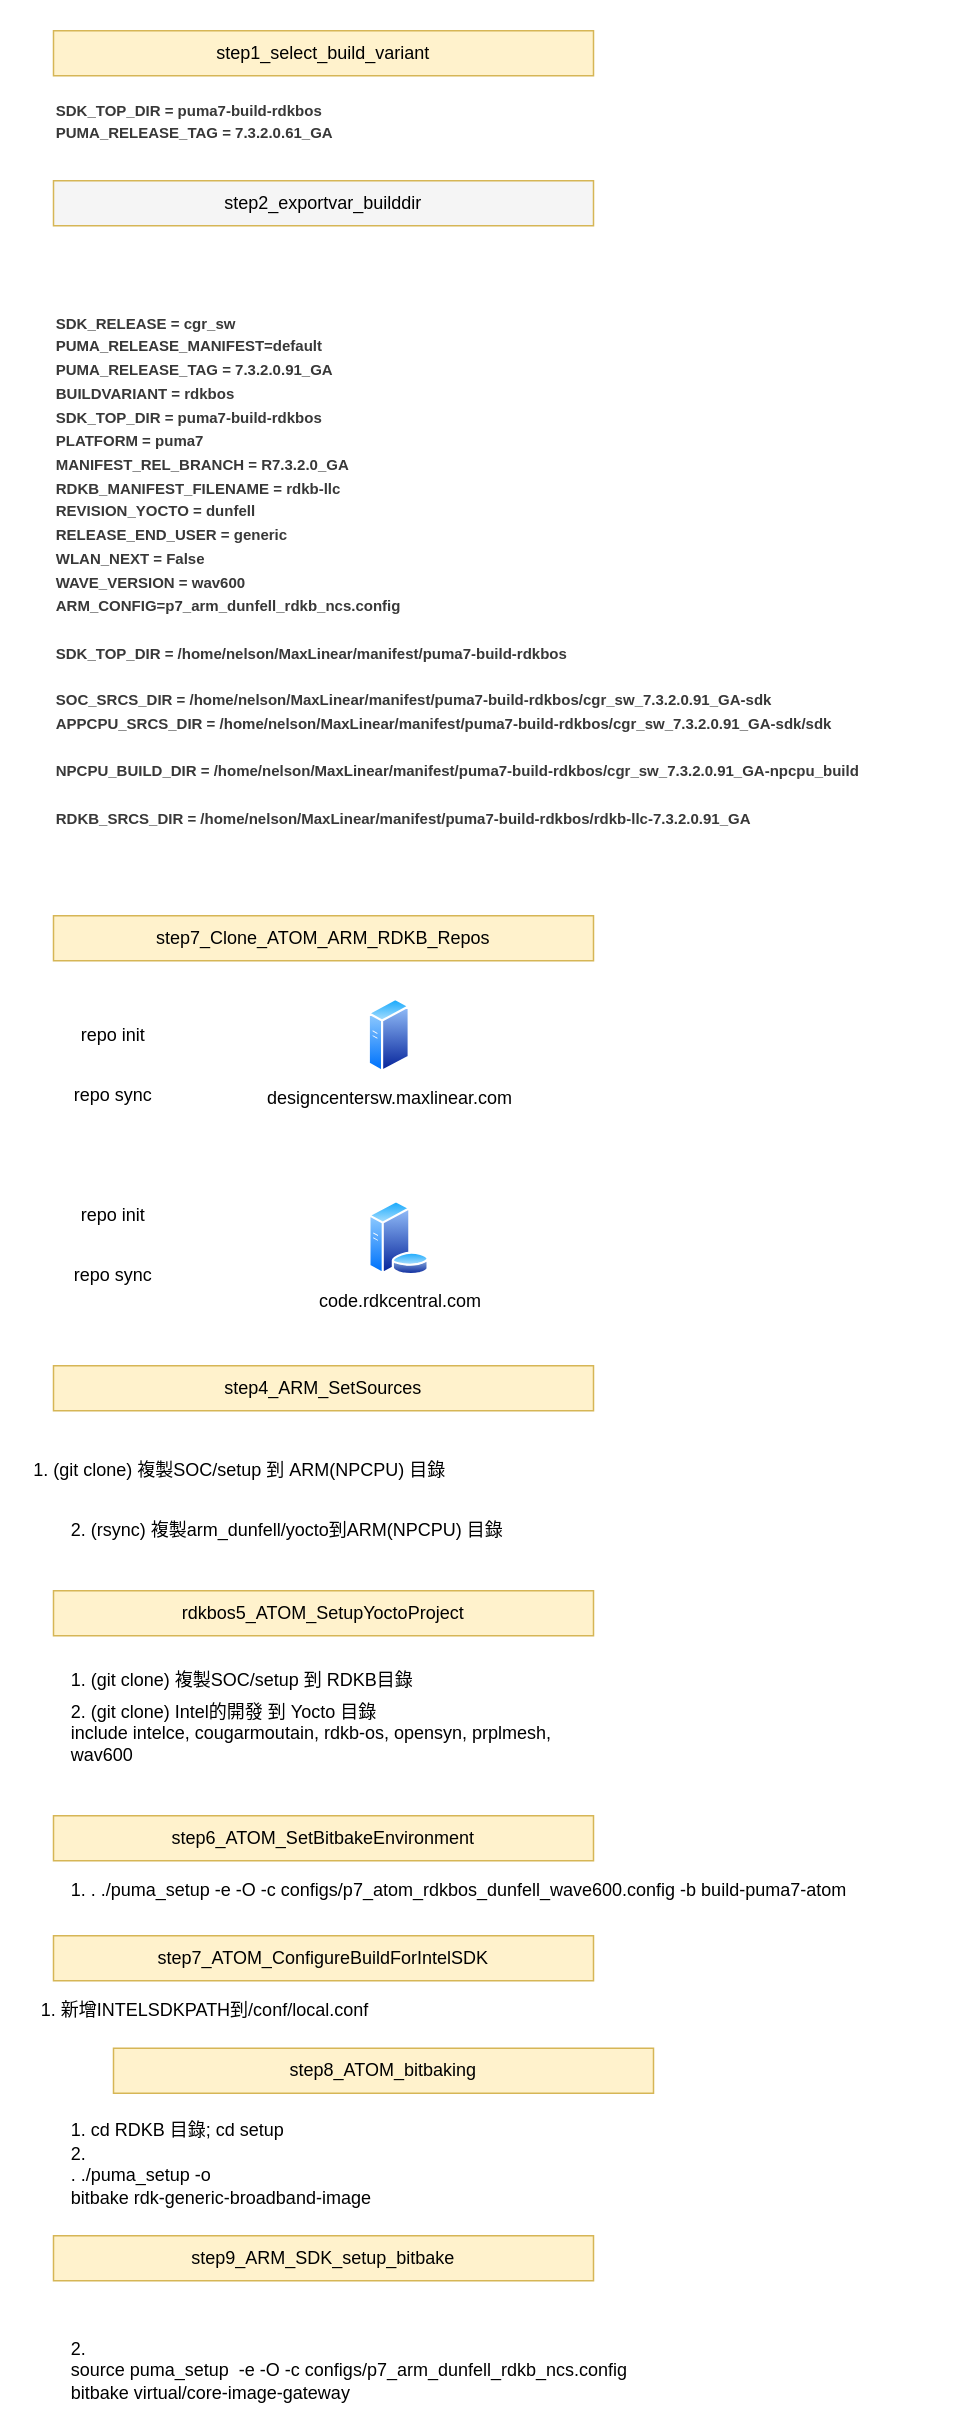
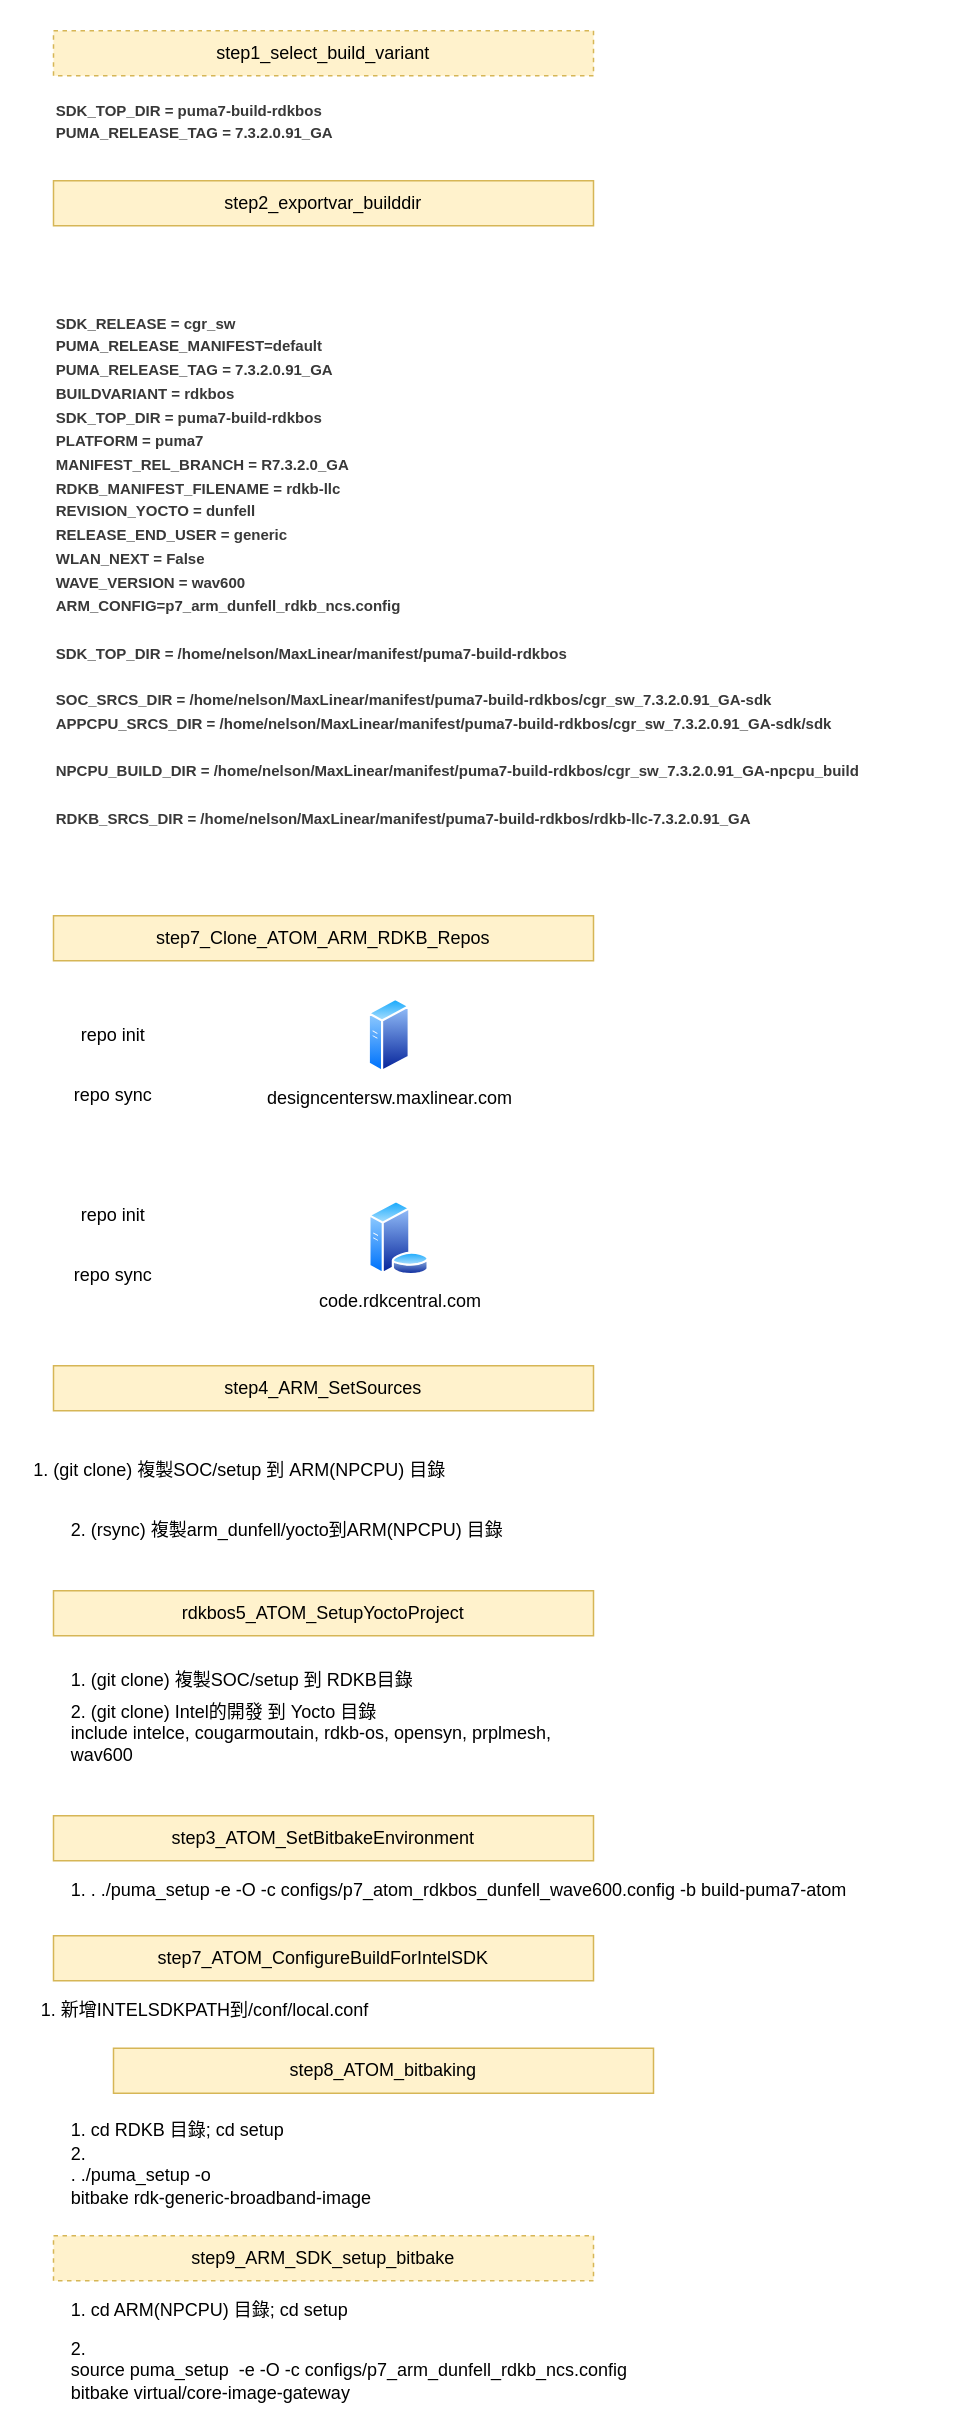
node "step1_select_build_variant": style solid -> dashed
node "SDK_TOP_DIR = puma7-build-rdkbos PUMA_RELEASE_TAG = 7.3.2.0.61_GA": label "SDK_TOP_DIR = puma7-build-rdkbos PUMA_RELEASE_TAG = 7.3.2.0.61_GA" -> "SDK_TOP_DIR = puma7-build-rdkbos PUMA_RELEASE_TAG = 7.3.2.0.91_GA"
node "step2_exportvar_builddir": fillcolor #f5f5f5 -> #fff2cc
node "step6_ATOM_SetBitbakeEnvironment": label "step6_ATOM_SetBitbakeEnvironment" -> "step3_ATOM_SetBitbakeEnvironment"
node "step9_ARM_SDK_setup_bitbake": style solid -> dashed
node "1. cd ARM(NPCPU) 目錄; cd setup": added
